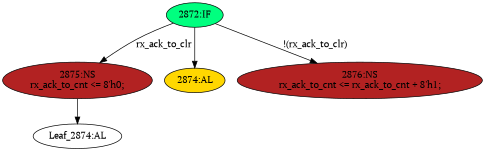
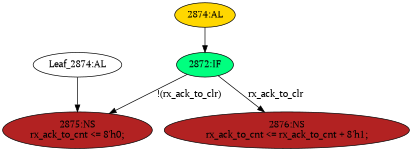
edge "2872:IF" -> "2874:AL": reversed
edge "2872:IF" -> "2875:NS rx_ack_to_cnt <= 8'h0;": label "rx_ack_to_clr" -> "!(rx_ack_to_clr)"
edge "2872:IF" -> "2876:NS rx_ack_to_cnt <= rx_ack_to_cnt + 8'h1;": label "!(rx_ack_to_clr)" -> "rx_ack_to_clr"
edge "2875:NS rx_ack_to_cnt <= 8'h0;" -> "Leaf_2874:AL": reversed
